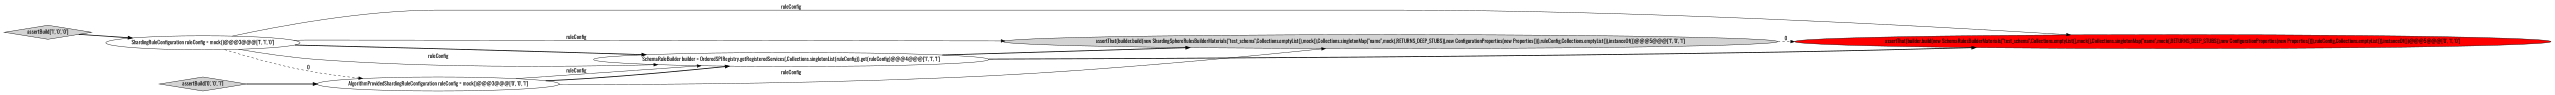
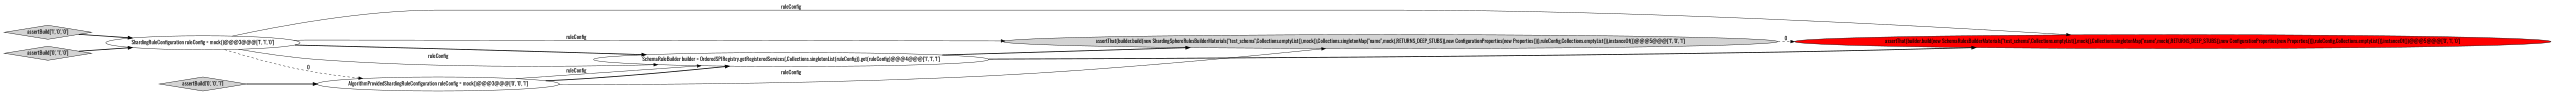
node "assertBuild['0', '1', '0']": added
